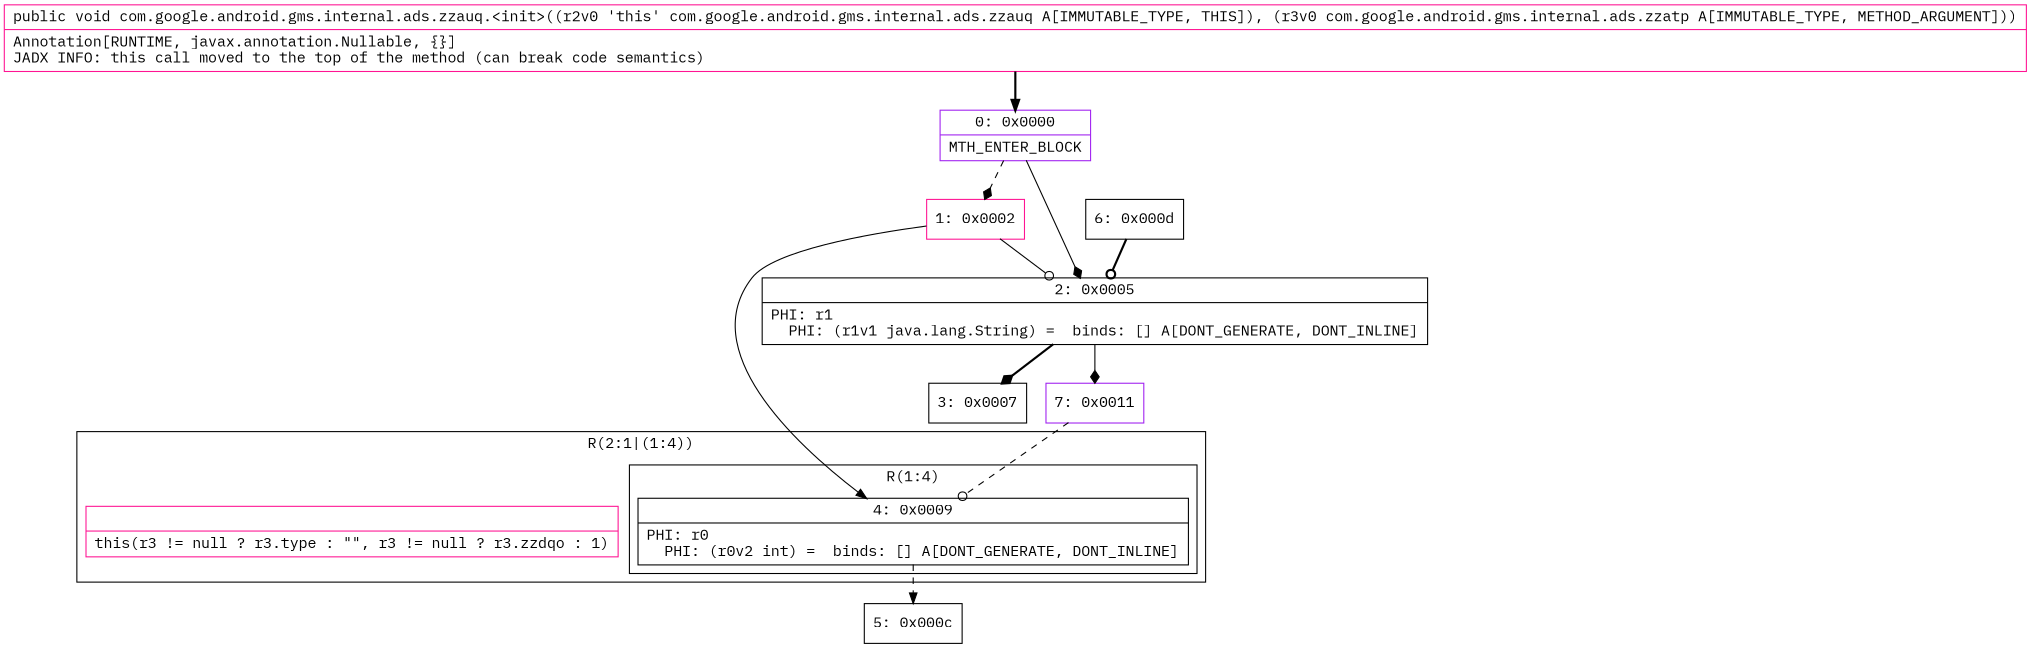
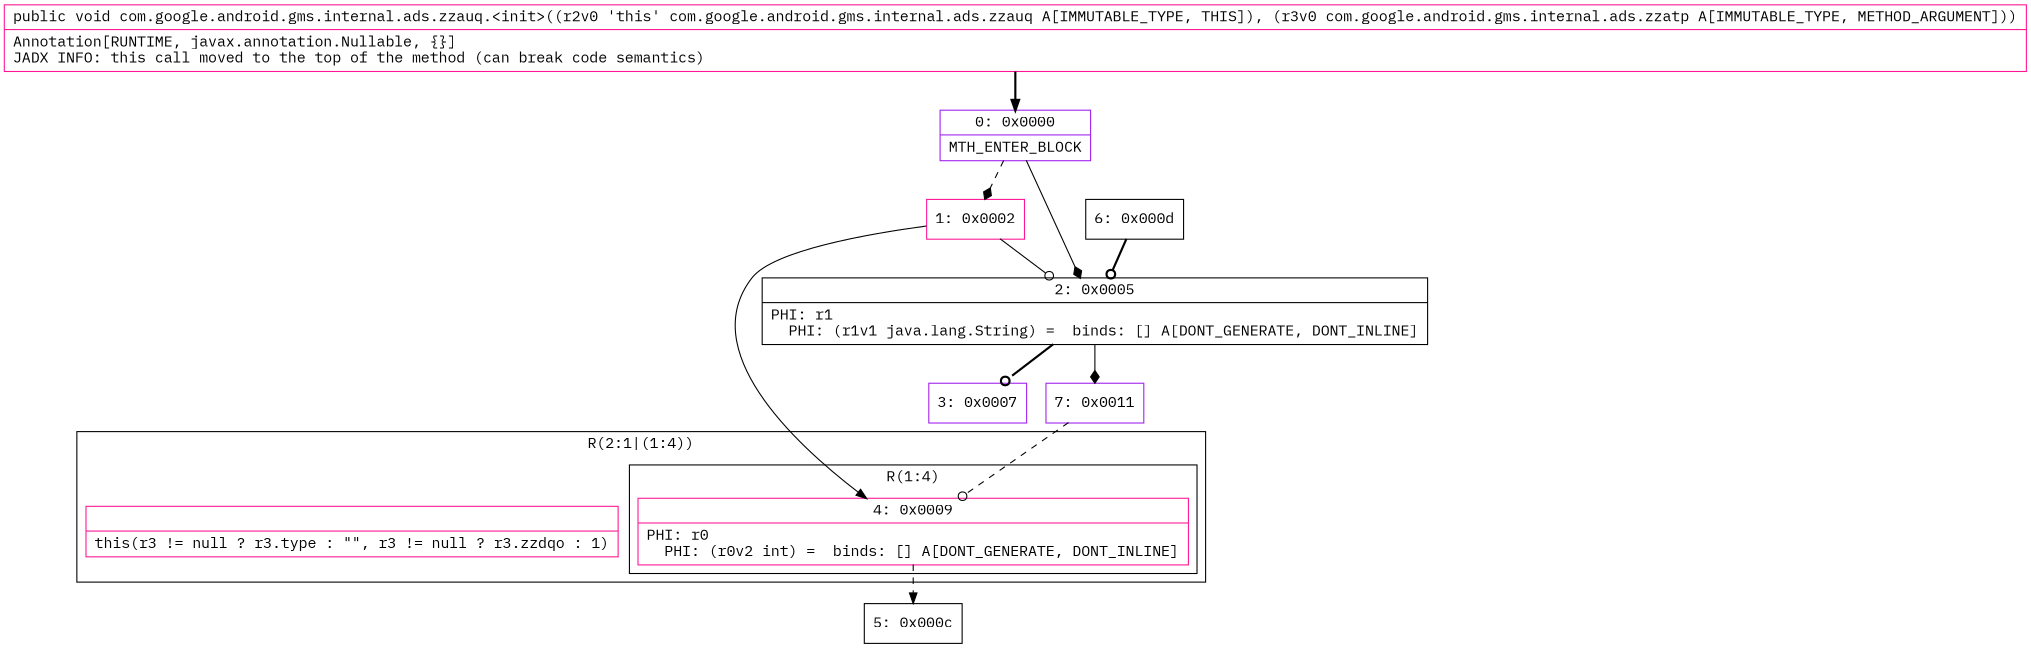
edge "2: 0x0005" -> "3: 0x0007": arrowhead diamond -> odot
node "3: 0x0007": color black -> purple
node "4: 0x0009": color black -> deeppink
